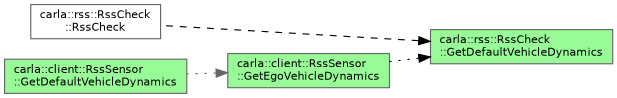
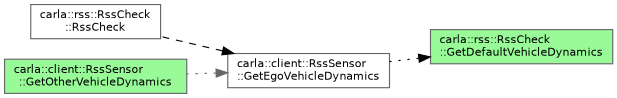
edge "carla::rss::RssCheck ::RssCheck" -> "carla::rss::RssCheck ::GetDefaultVehicleDynamics": now "carla::rss::RssCheck ::RssCheck" -> "carla::client::RssSensor ::GetEgoVehicleDynamics"
node "carla::client::RssSensor ::GetEgoVehicleDynamics": fillcolor palegreen -> white
node "carla::client::RssSensor ::GetDefaultVehicleDynamics": label "carla::client::RssSensor ::GetDefaultVehicleDynamics" -> "carla::client::RssSensor ::GetOtherVehicleDynamics"
